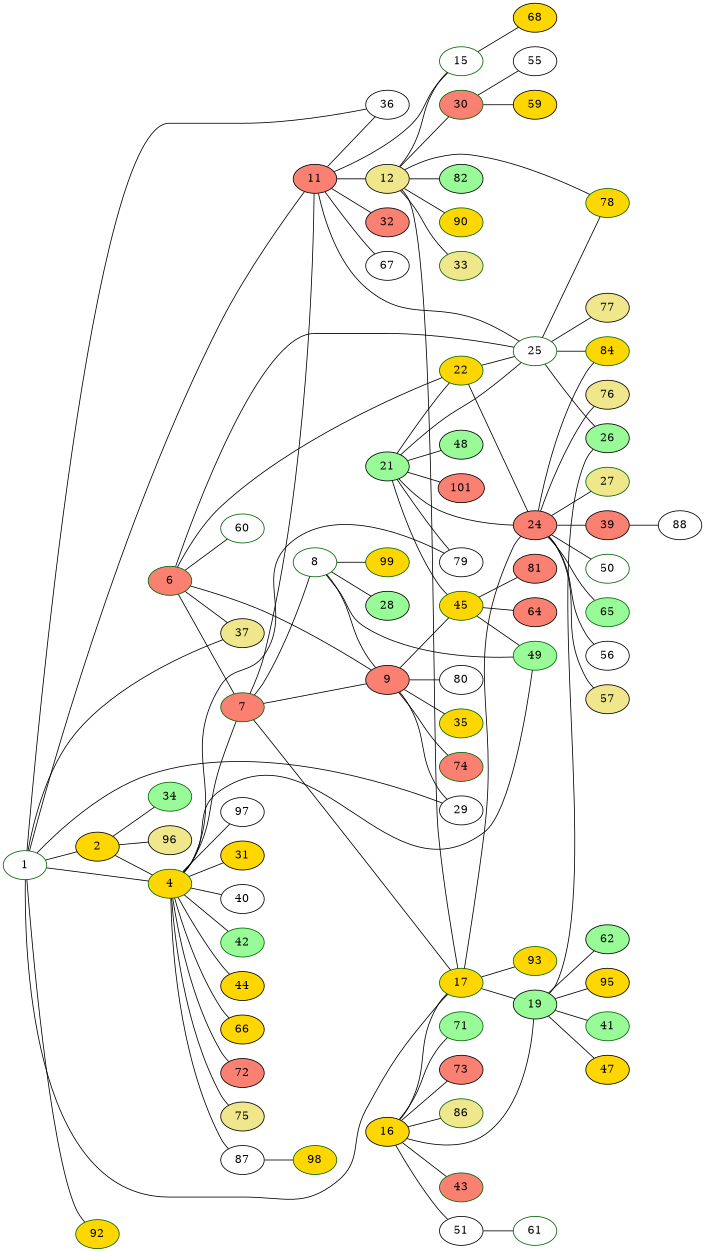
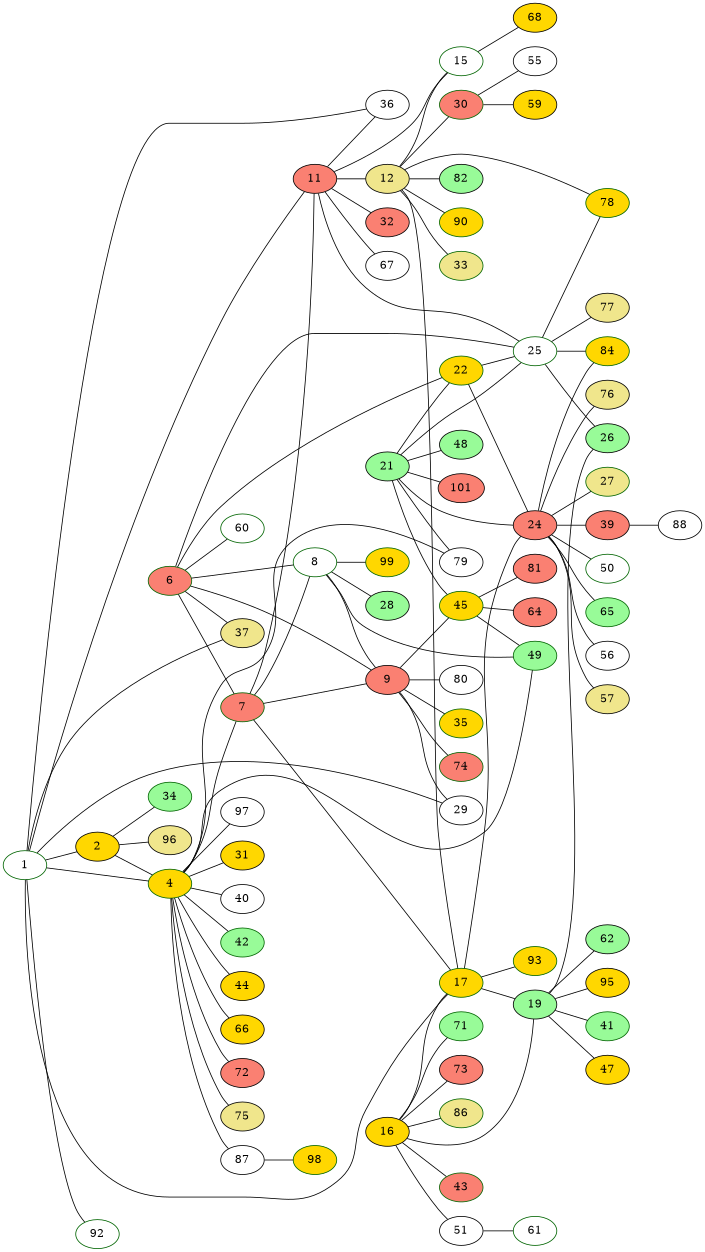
edge "8" -- "6": added
node "92": fillcolor gold -> white
